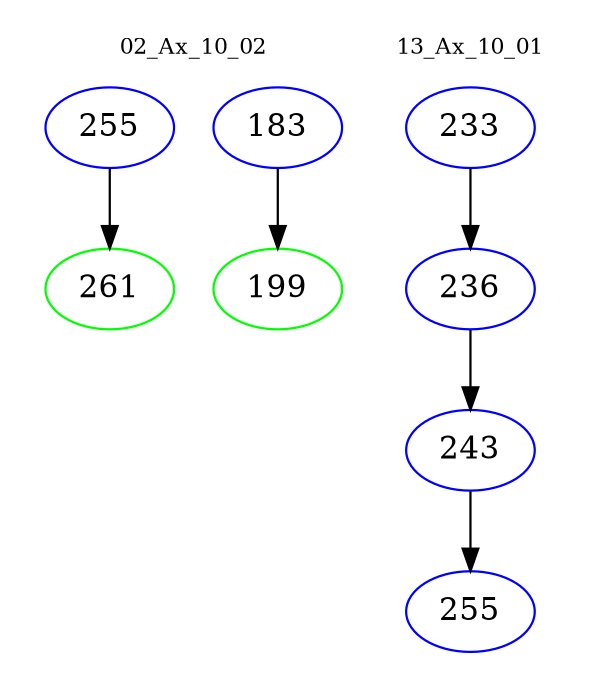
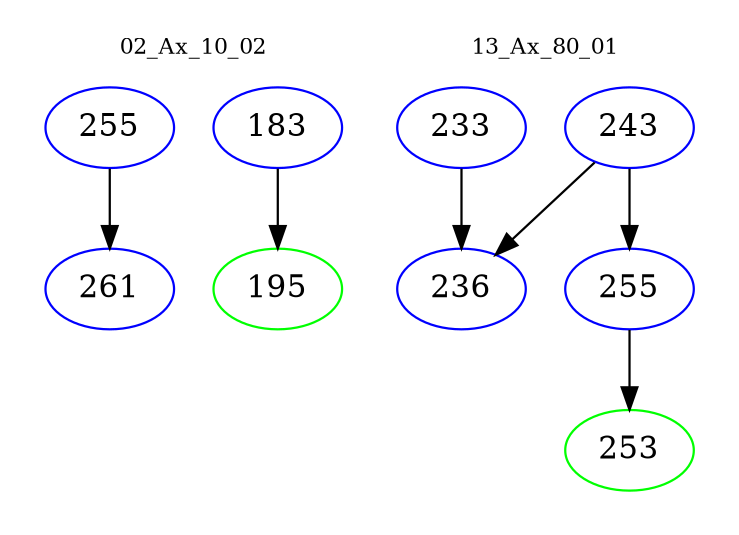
cluster "13_Ax_10_01": label "13_Ax_10_01" -> "13_Ax_80_01"
node "261": color green -> blue
node "199": label "199" -> "195"
edge "236" -> "243": reversed
node "253": added
